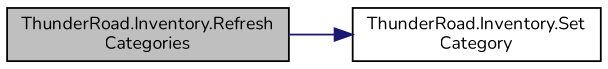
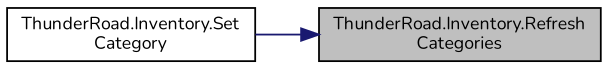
edge "ThunderRoad.Inventory.Refresh Categories" -> "ThunderRoad.Inventory.Set Category": reversed
